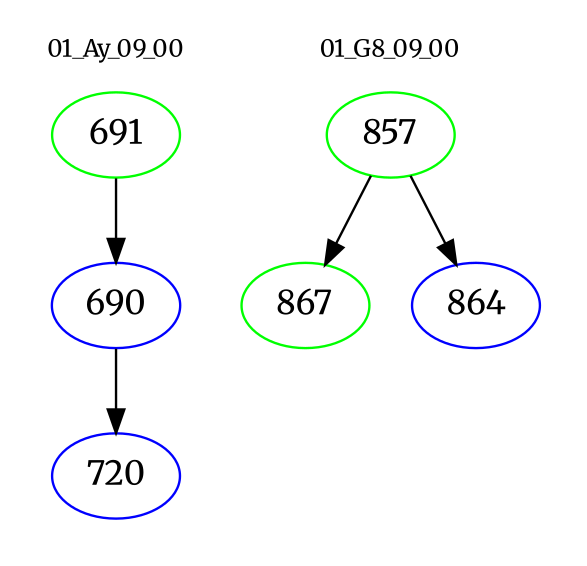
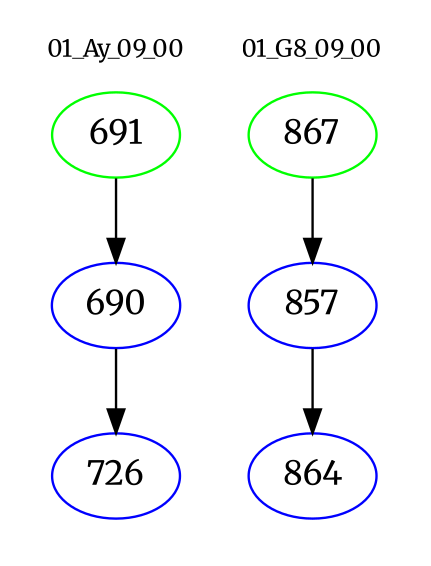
node "857": color green -> blue
edge "857" -> "867": reversed
node "720": label "720" -> "726"
